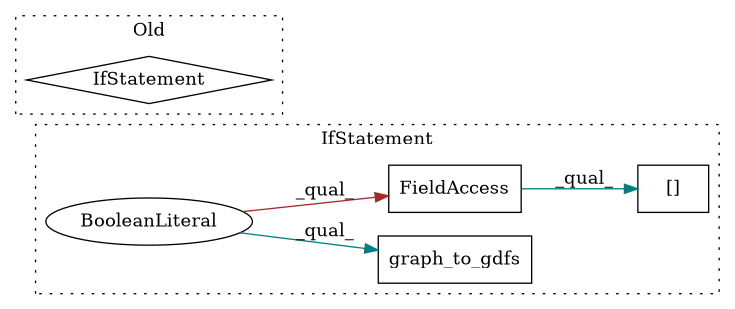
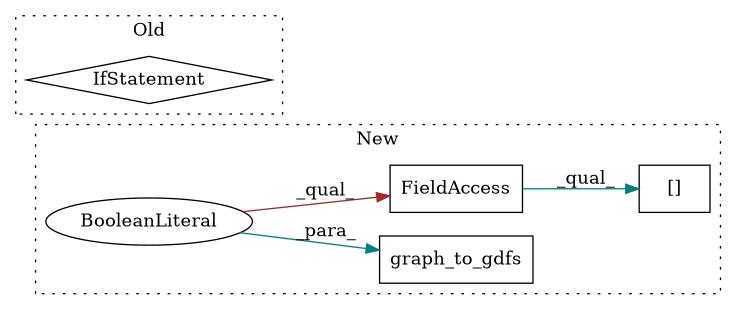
cluster "IfStatement": label "IfStatement" -> "New"
edge "BooleanLiteral" -> "graph_to_gdfs": label "_qual_" -> "_para_"
